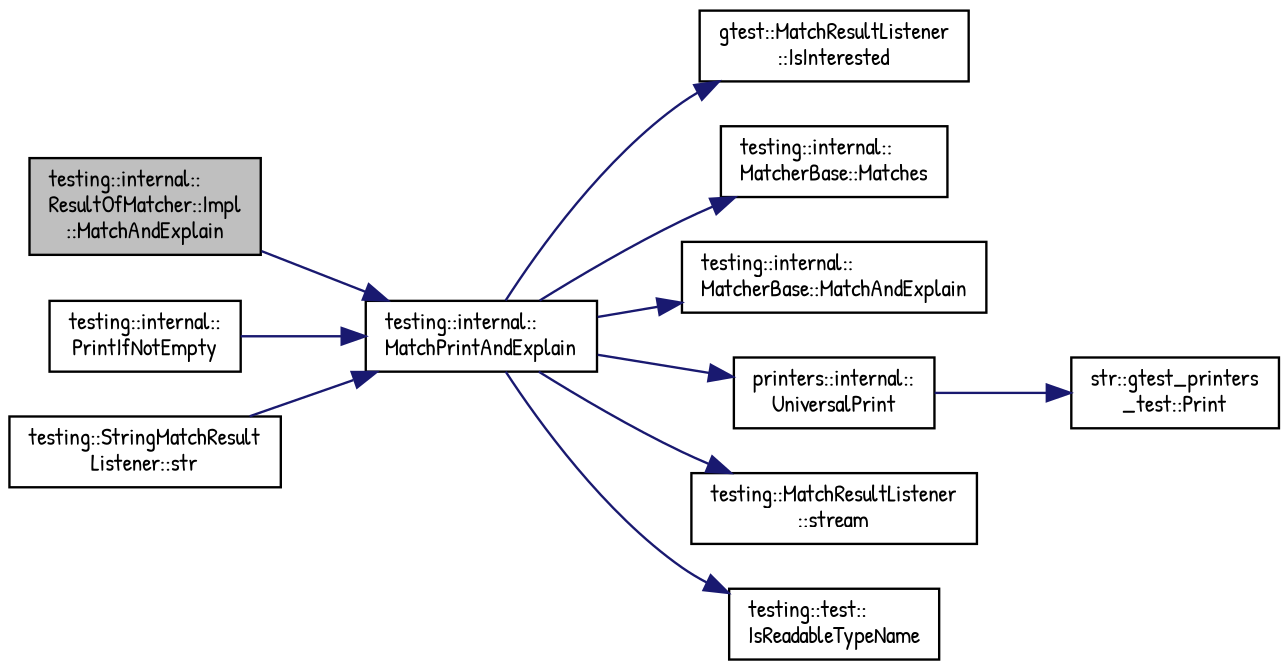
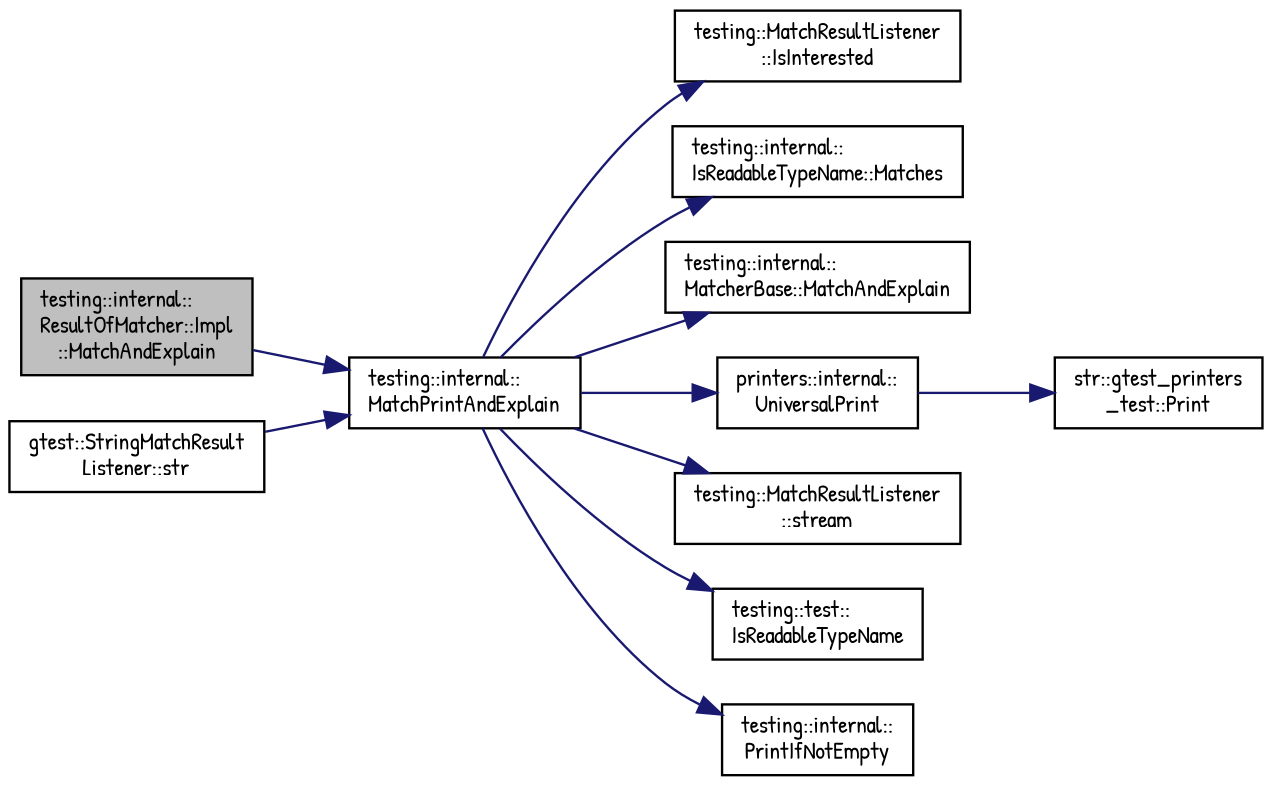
node "gtest::MatchResultListener ::IsInterested": label "gtest::MatchResultListener ::IsInterested" -> "testing::MatchResultListener ::IsInterested"
node "testing::internal:: MatcherBase::Matches": label "testing::internal:: MatcherBase::Matches" -> "testing::internal:: IsReadableTypeName::Matches"
edge "testing::internal:: PrintIfNotEmpty" -> "testing::internal:: MatchPrintAndExplain": reversed
node "testing::StringMatchResult Listener::str": label "testing::StringMatchResult Listener::str" -> "gtest::StringMatchResult Listener::str"
